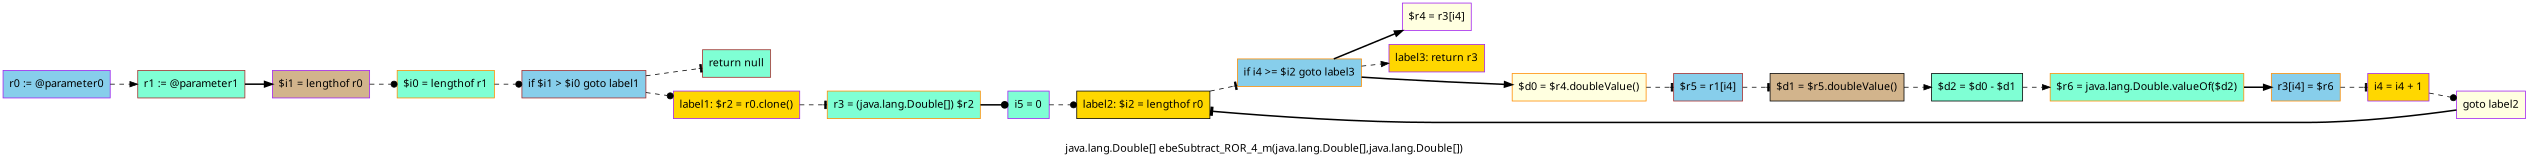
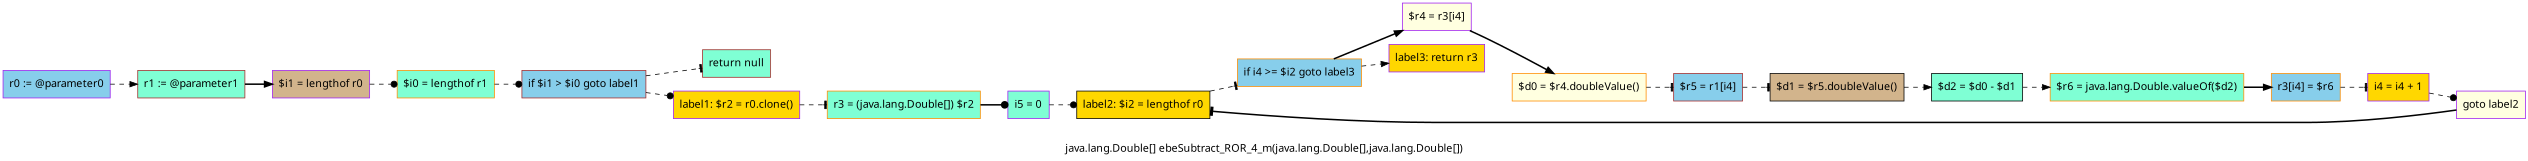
edge "if i4 >= $i2 goto label3" -> "$d0 = $r4.doubleValue()": now "$r4 = r3[i4]" -> "$d0 = $r4.doubleValue()"
